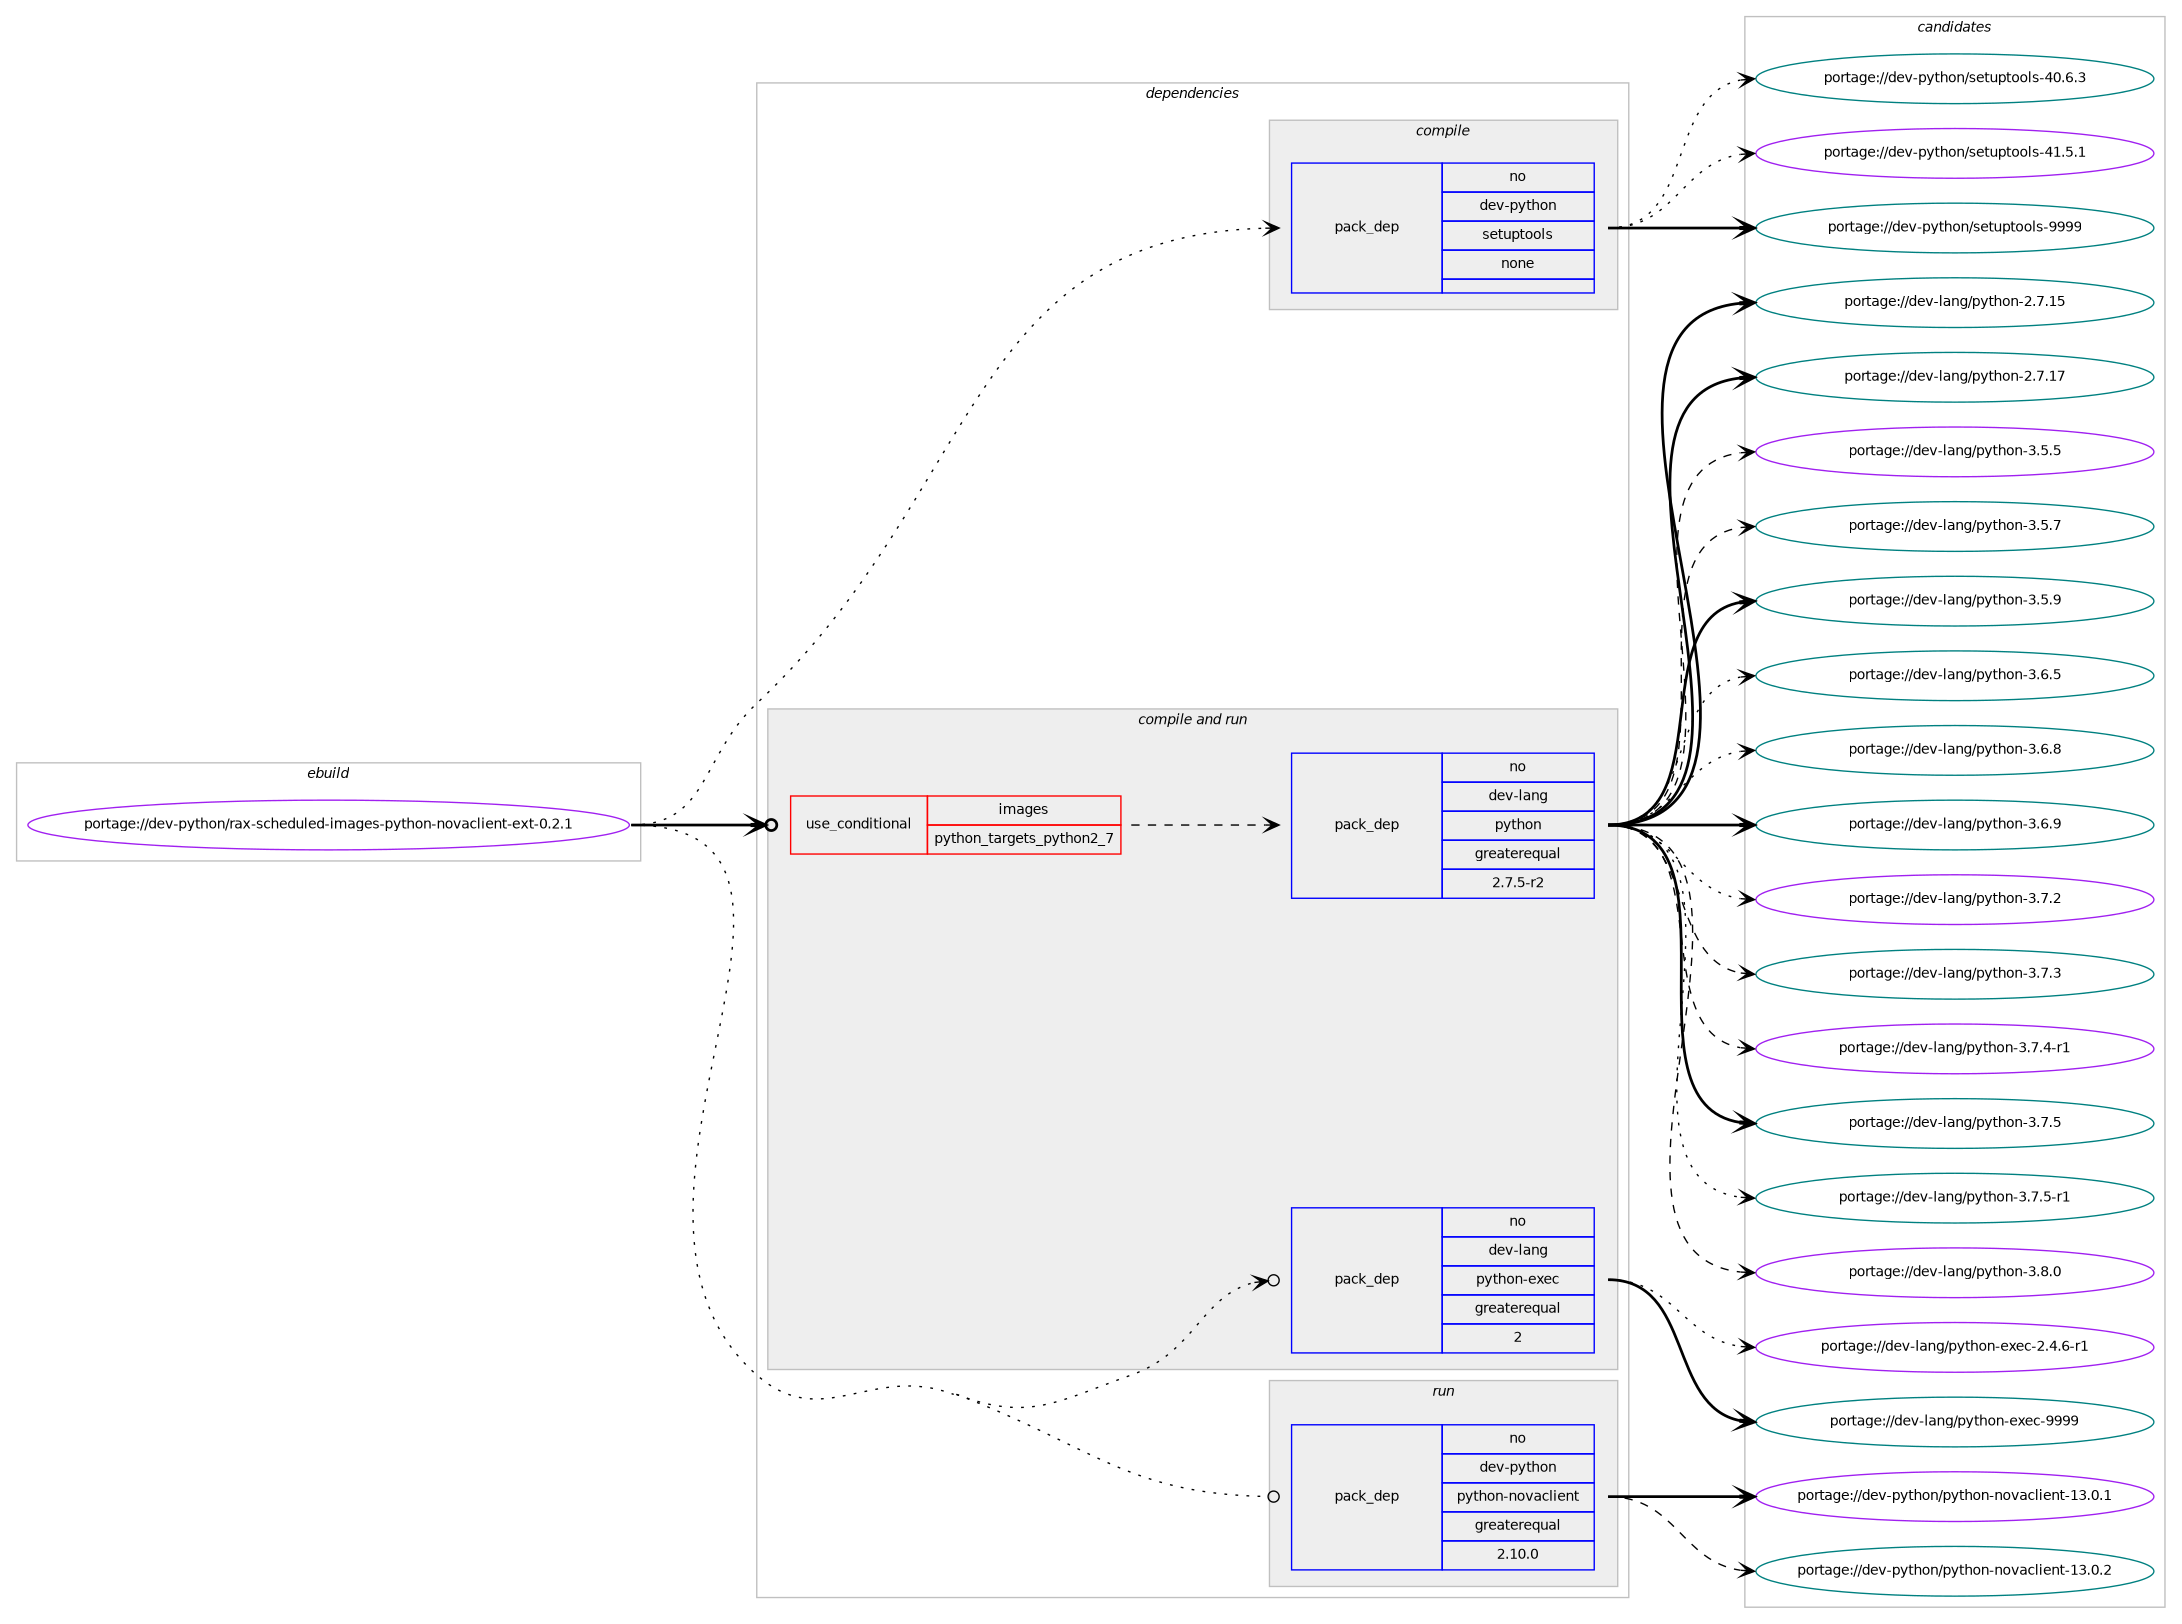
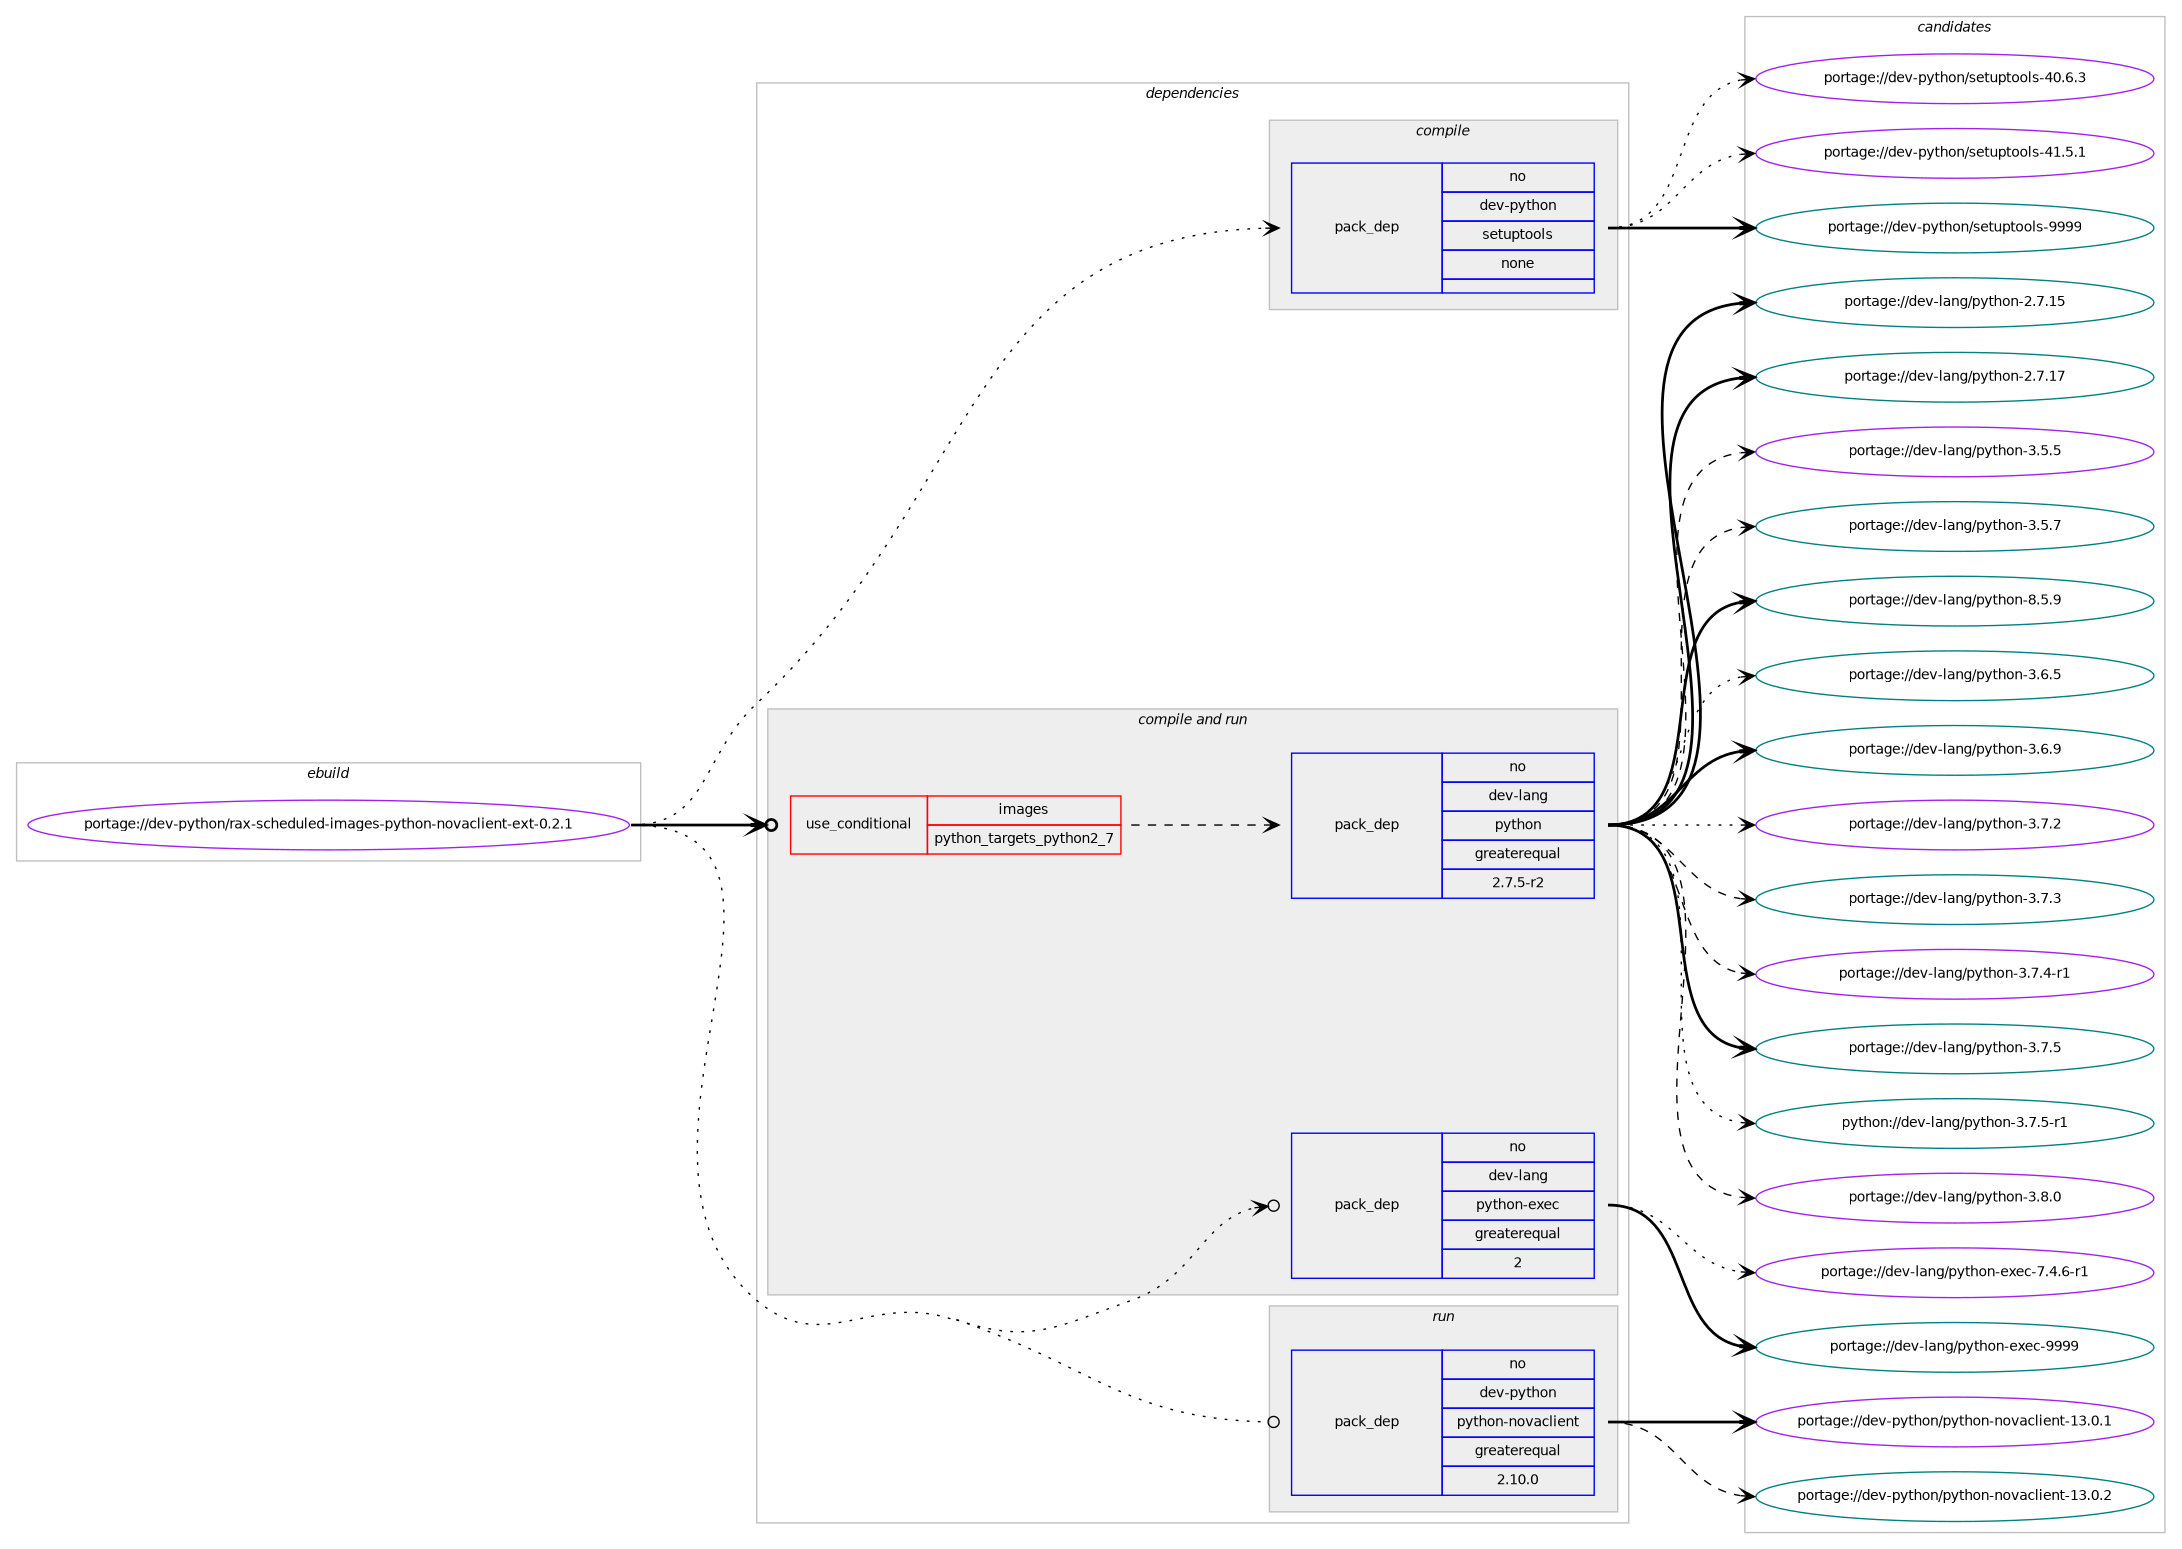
node "portage://dev-python/setuptools-40.6.3": color teal -> purple
node "portage://dev-lang/python-3.5.9": label "portage://dev-lang/python-3.5.9" -> "portage://dev-lang/python-8.5.9"
node "portage://dev-lang/python-3.6.8": removed
node "portage://dev-lang/python-3.7.5-r1": label "portage://dev-lang/python-3.7.5-r1" -> "python://dev-lang/python-3.7.5-r1"
node "portage://dev-lang/python-exec-2.4.6-r1": label "portage://dev-lang/python-exec-2.4.6-r1" -> "portage://dev-lang/python-exec-7.4.6-r1"
